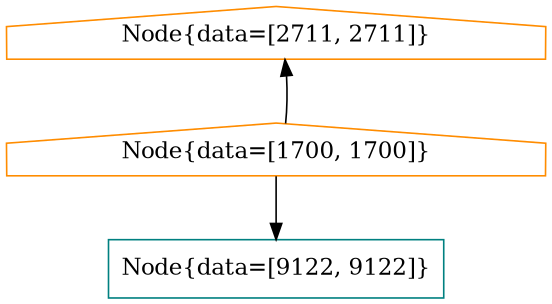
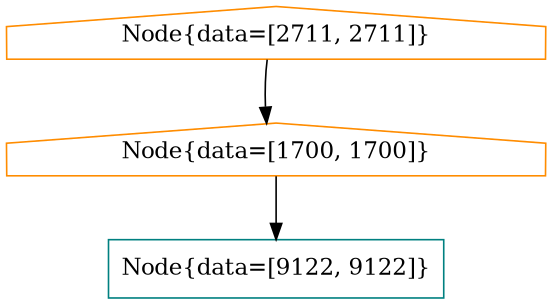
edge "Node{data=[1700, 1700]}" -> "Node{data=[2711, 2711]}": reversed
